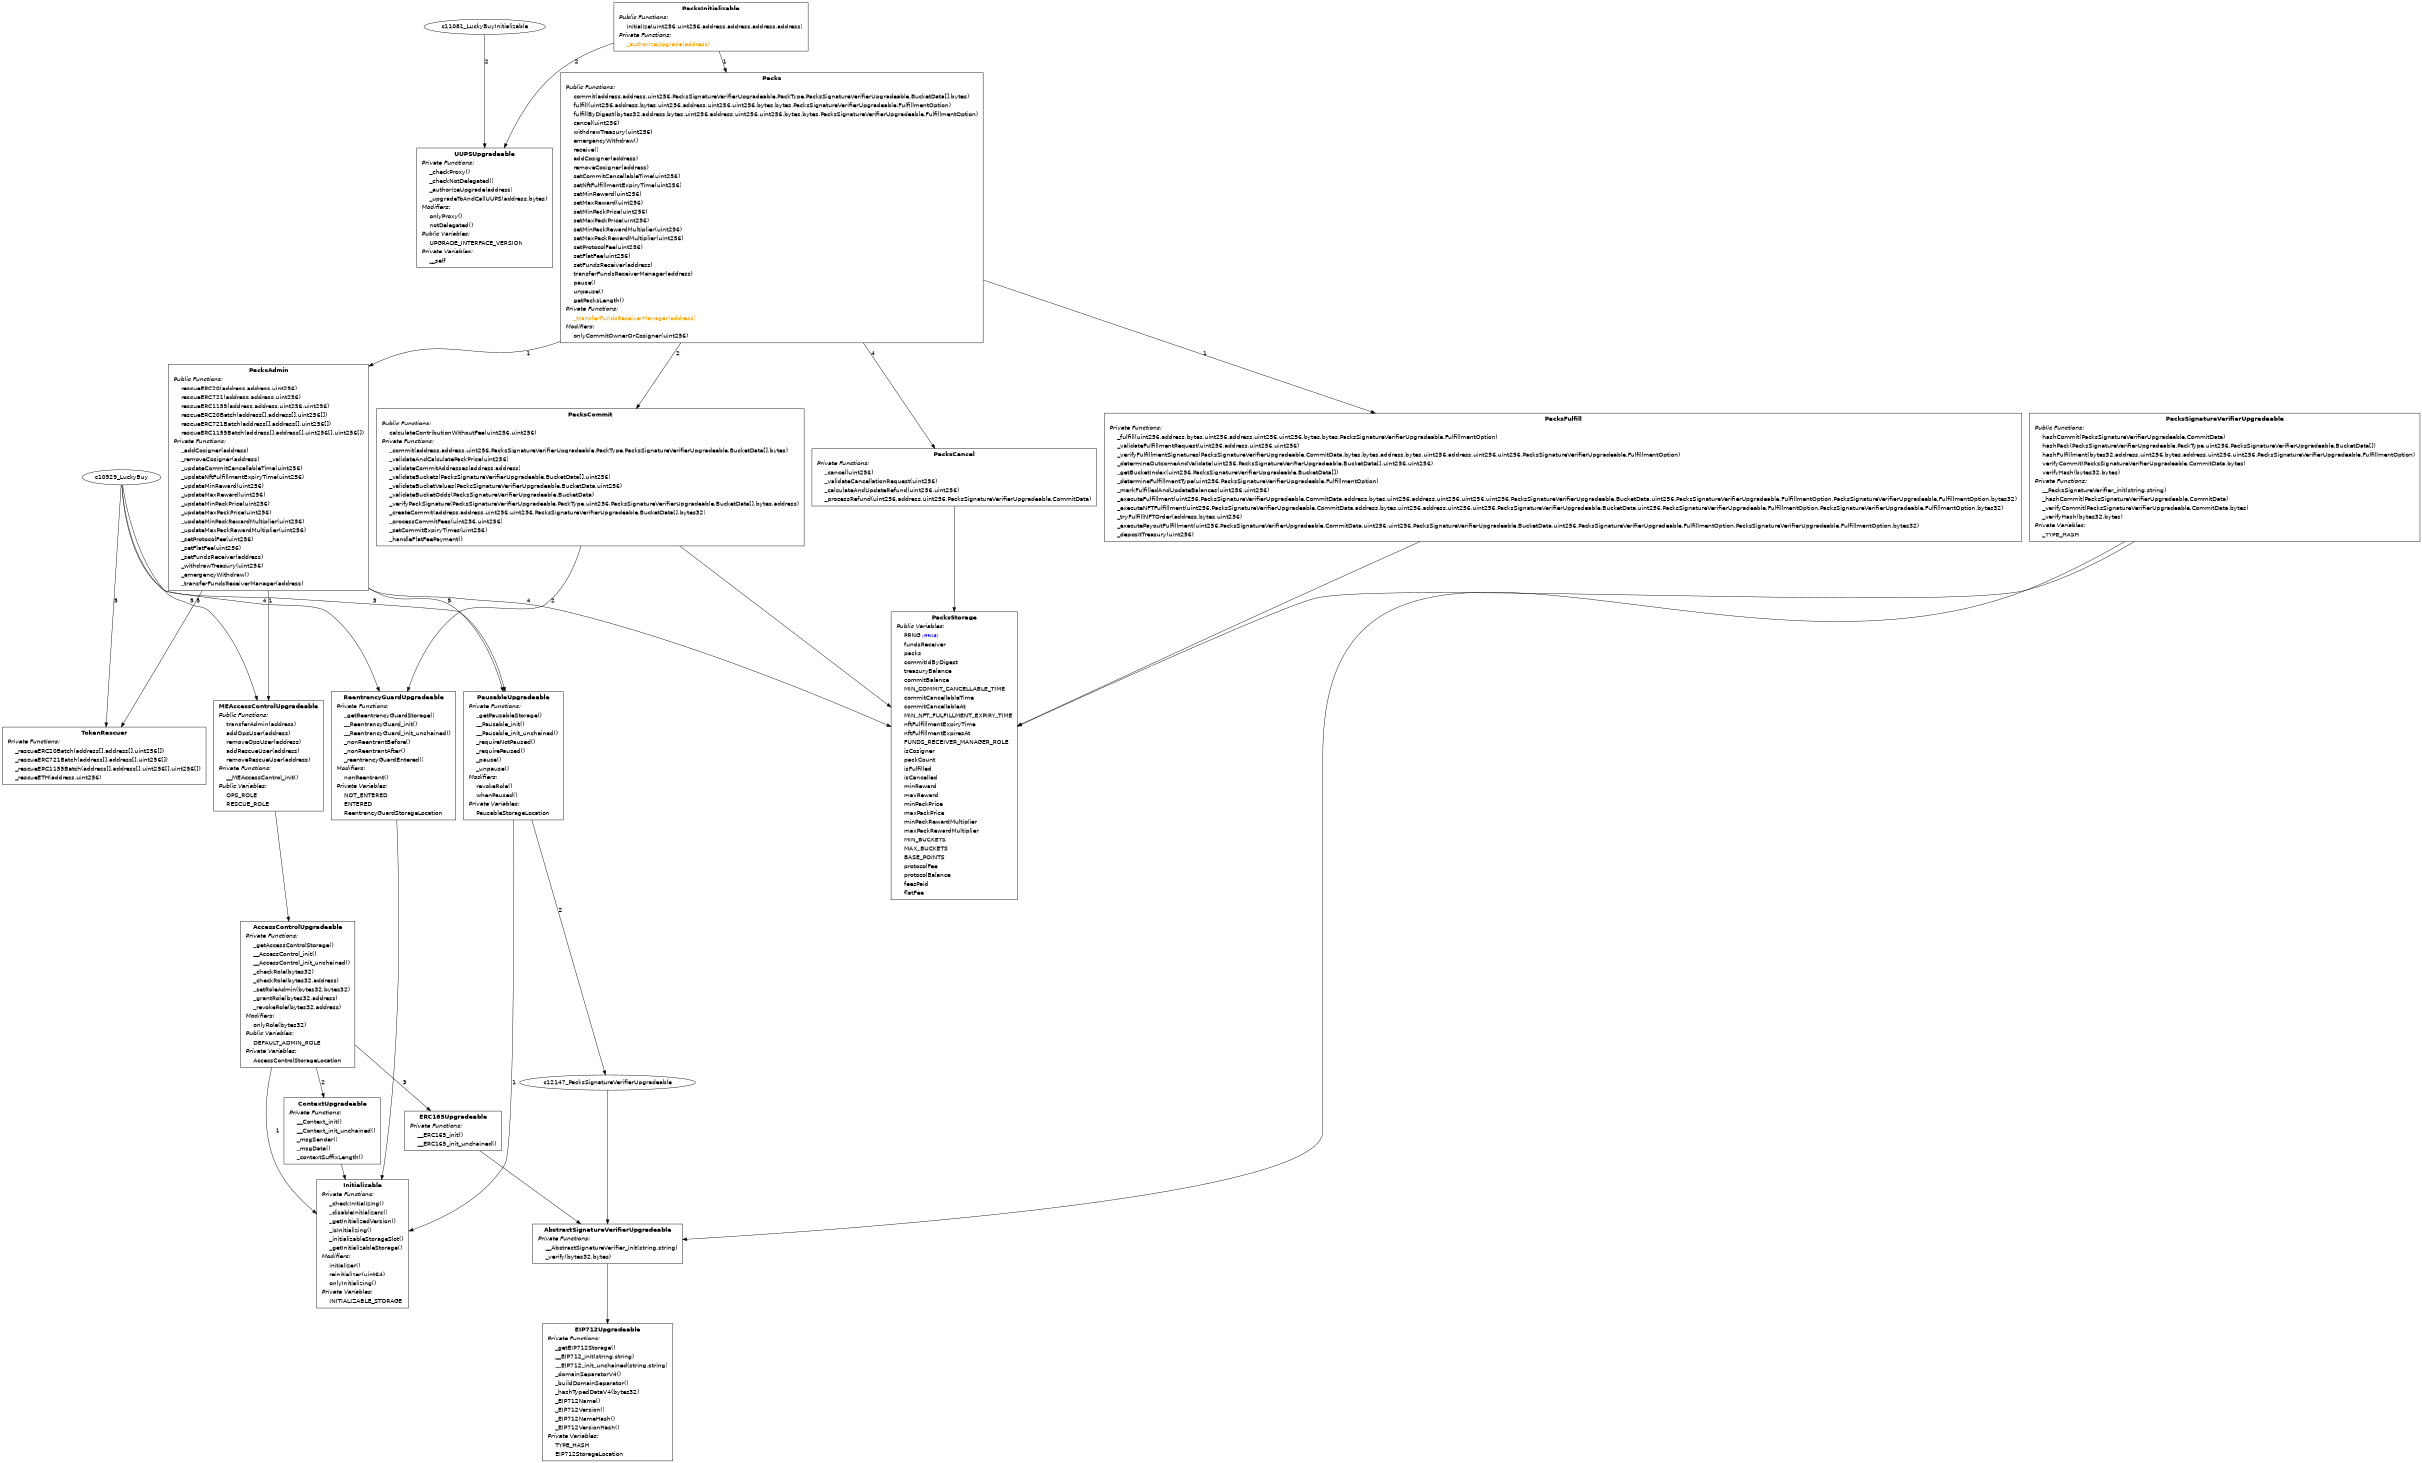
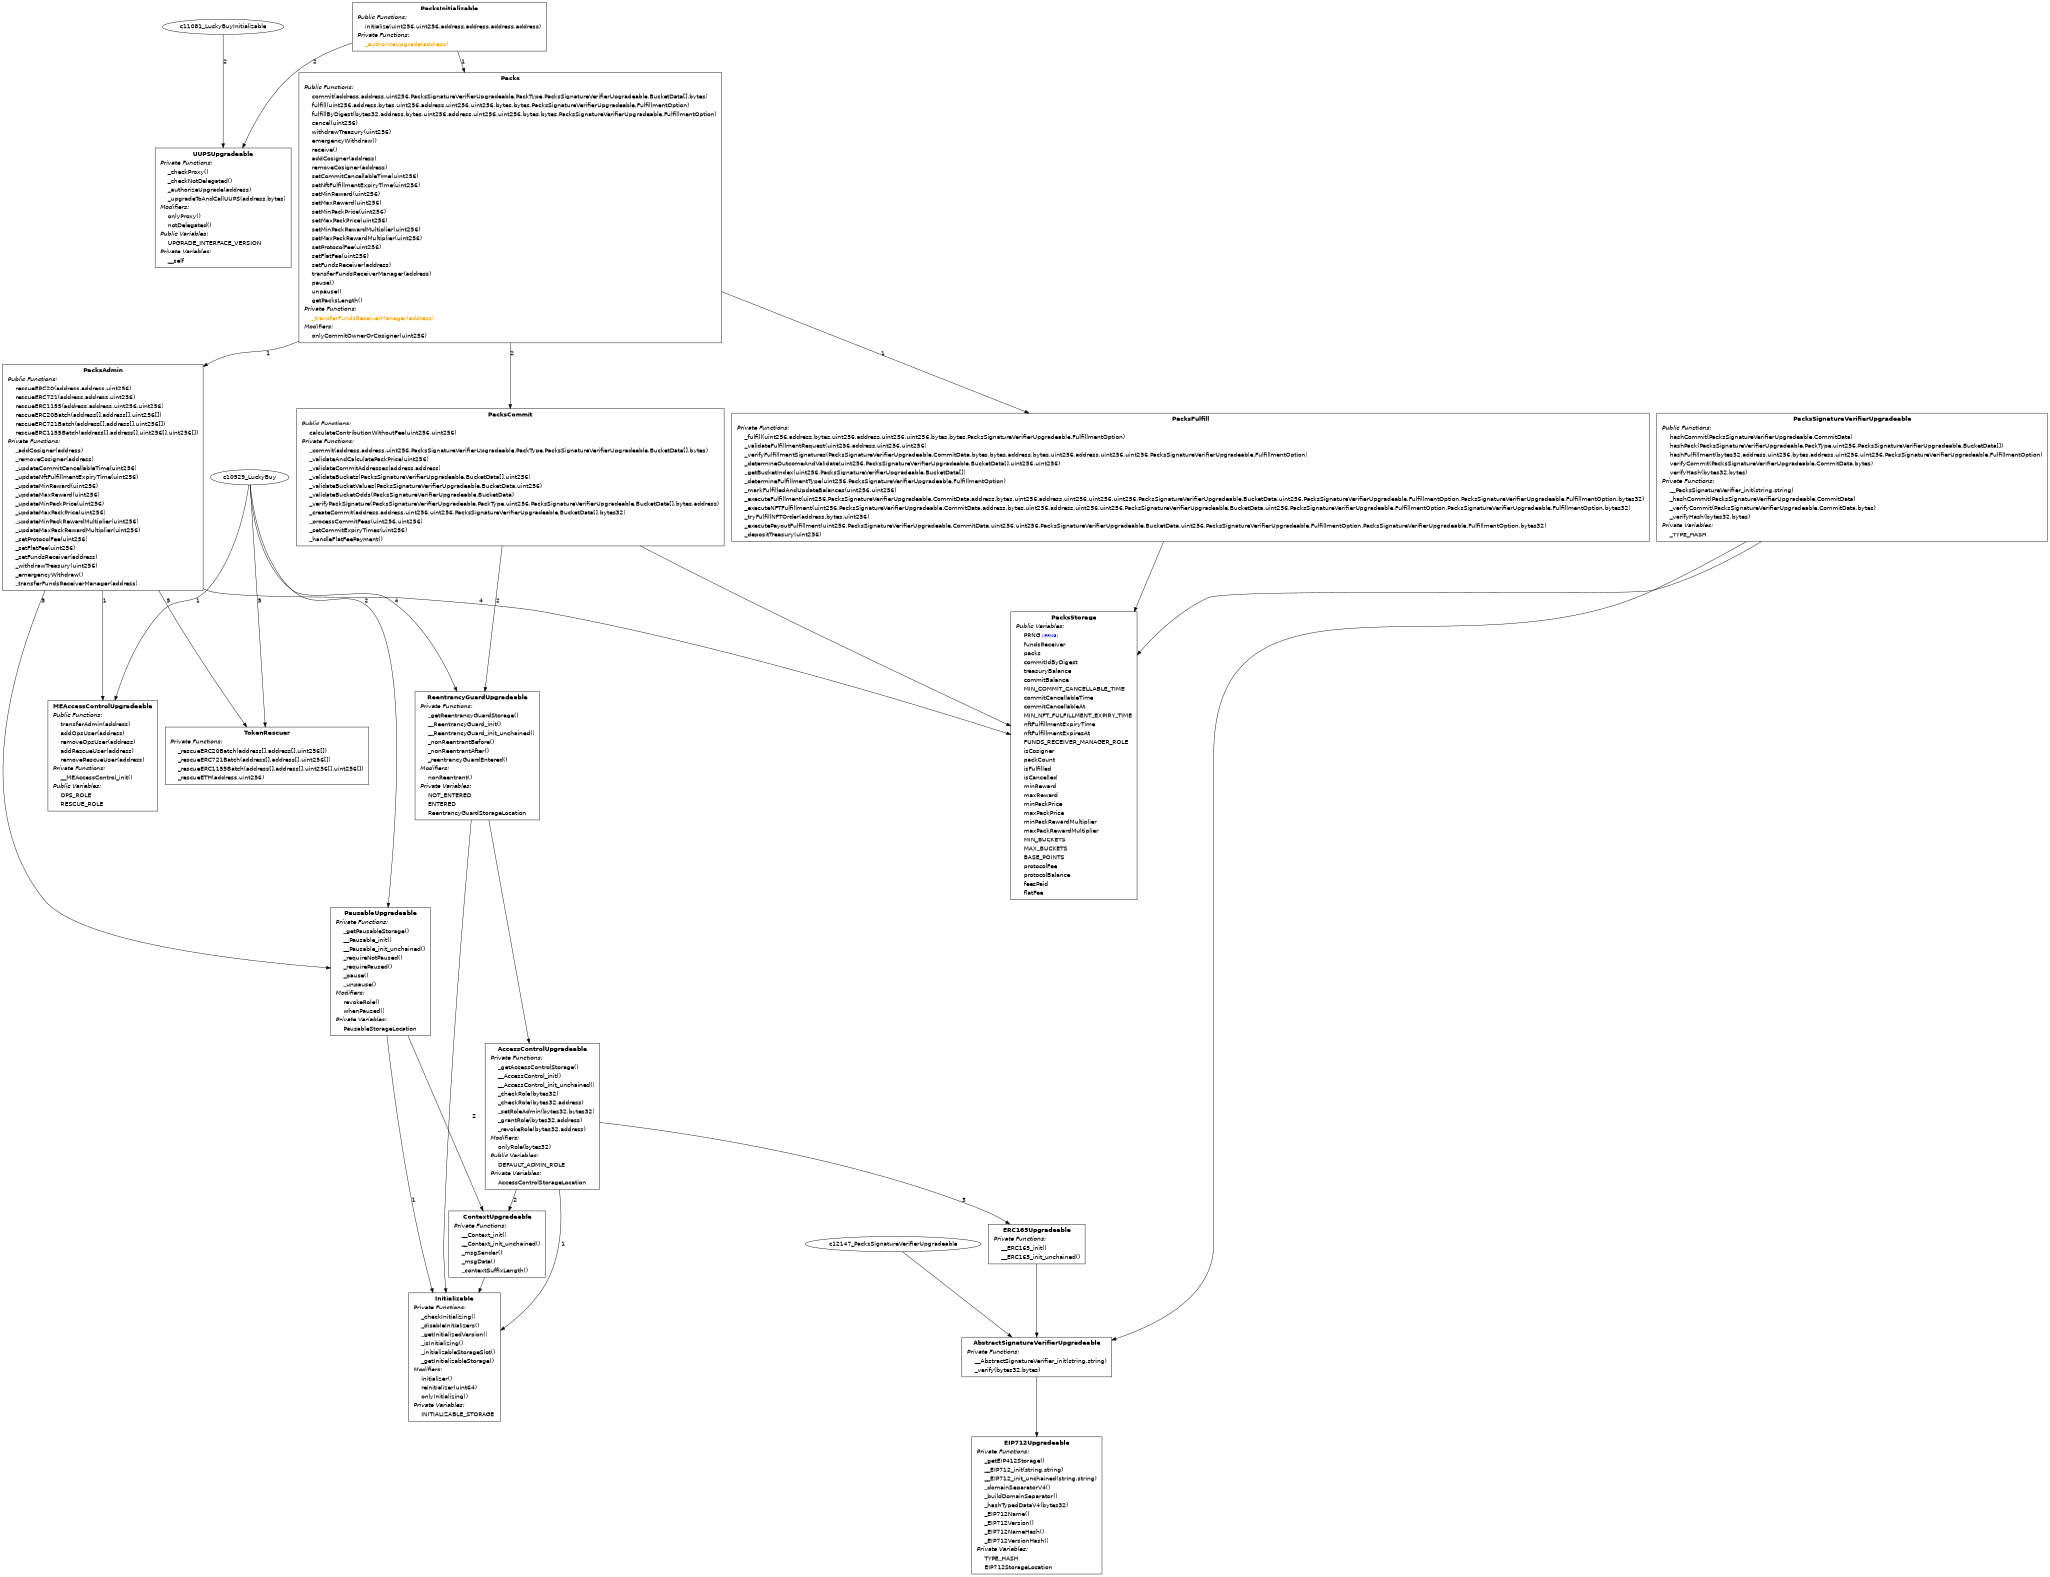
node "PacksCancel": removed
edge "c10929_LuckyBuy" -> "MEAccessControlUpgradeable": label "5" -> "1"
edge "c10929_LuckyBuy" -> "PausableUpgradeable": label "3" -> "2"
edge "MEAccessControlUpgradeable" -> "AccessControlUpgradeable": now "ReentrancyGuardUpgradeable" -> "AccessControlUpgradeable"
edge "PausableUpgradeable" -> "c12147_PacksSignatureVerifierUpgradeable": now "PausableUpgradeable" -> "ContextUpgradeable"
node "EIP712Upgradeable": text "_getEIP712Storage()" -> "_getEIP412Storage()"
